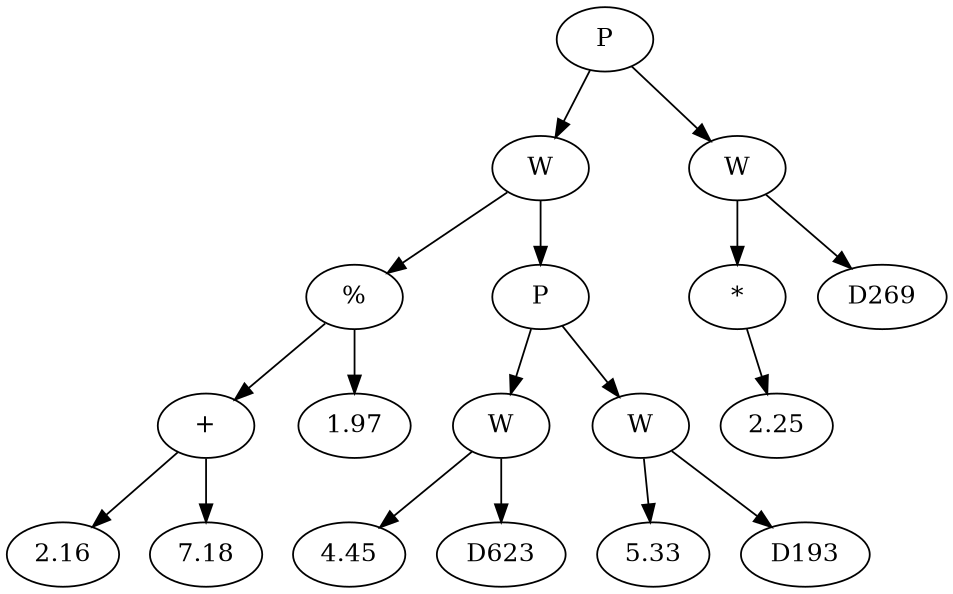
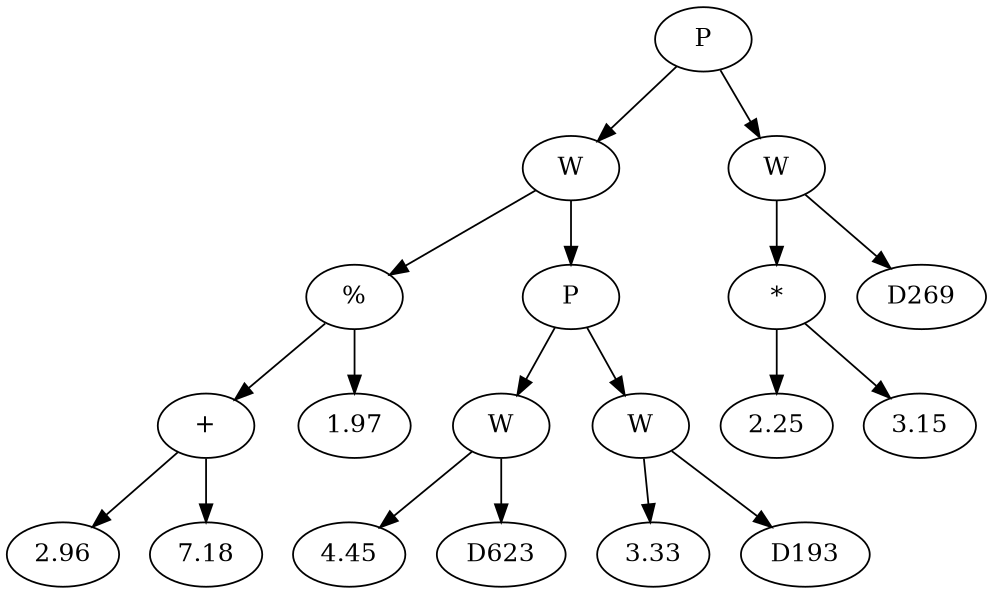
node "3.15": added
node "2.16": label "2.16" -> "2.96"
node "5.33": label "5.33" -> "3.33"
